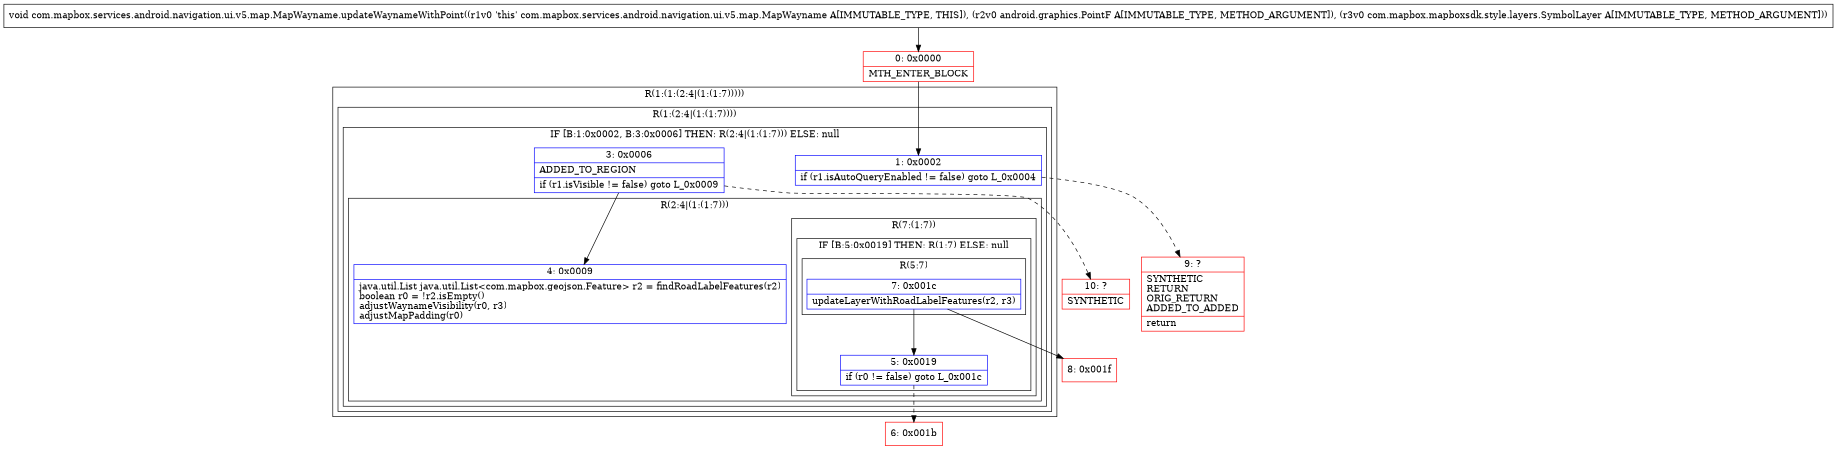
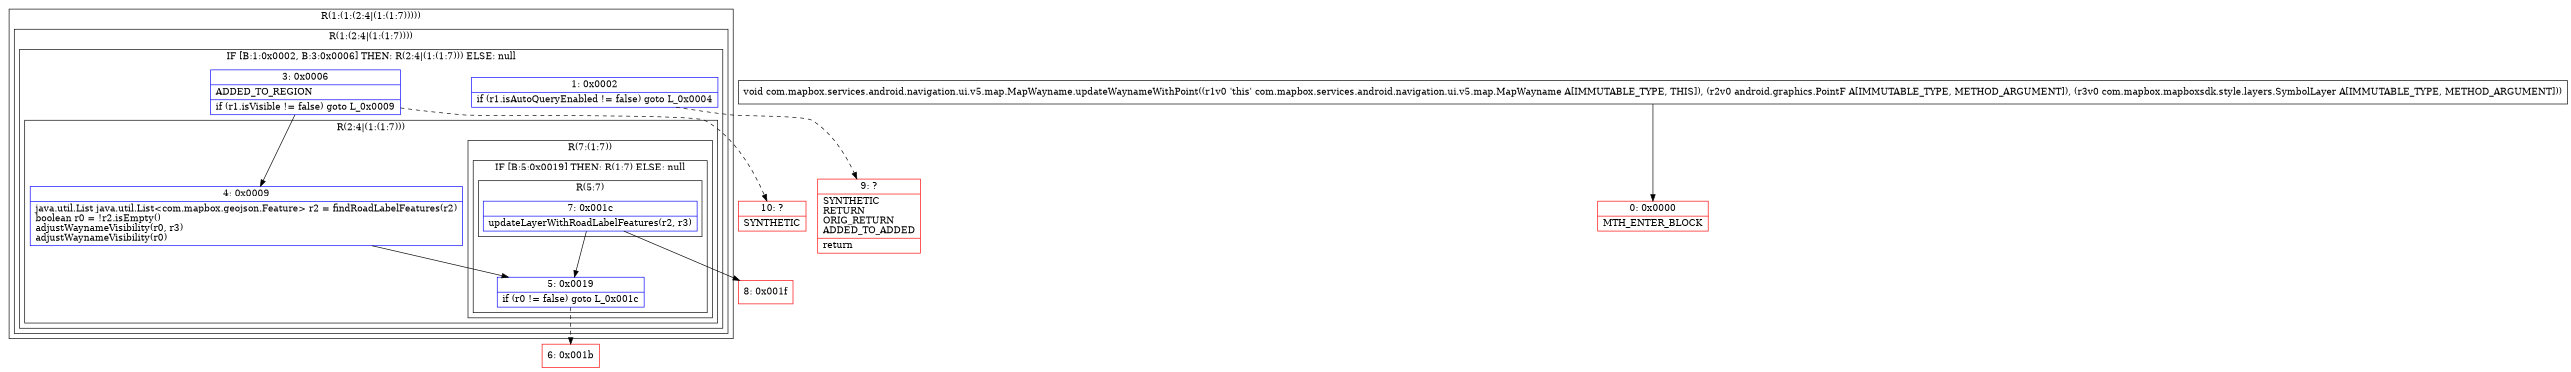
edge "0: 0x0000" -> "1: 0x0002": removed
edge "4: 0x0009" -> "5: 0x0019": added
node "4: 0x0009": text "adjustMapPadding(r0)" -> "adjustWaynameVisibility(r0)"
